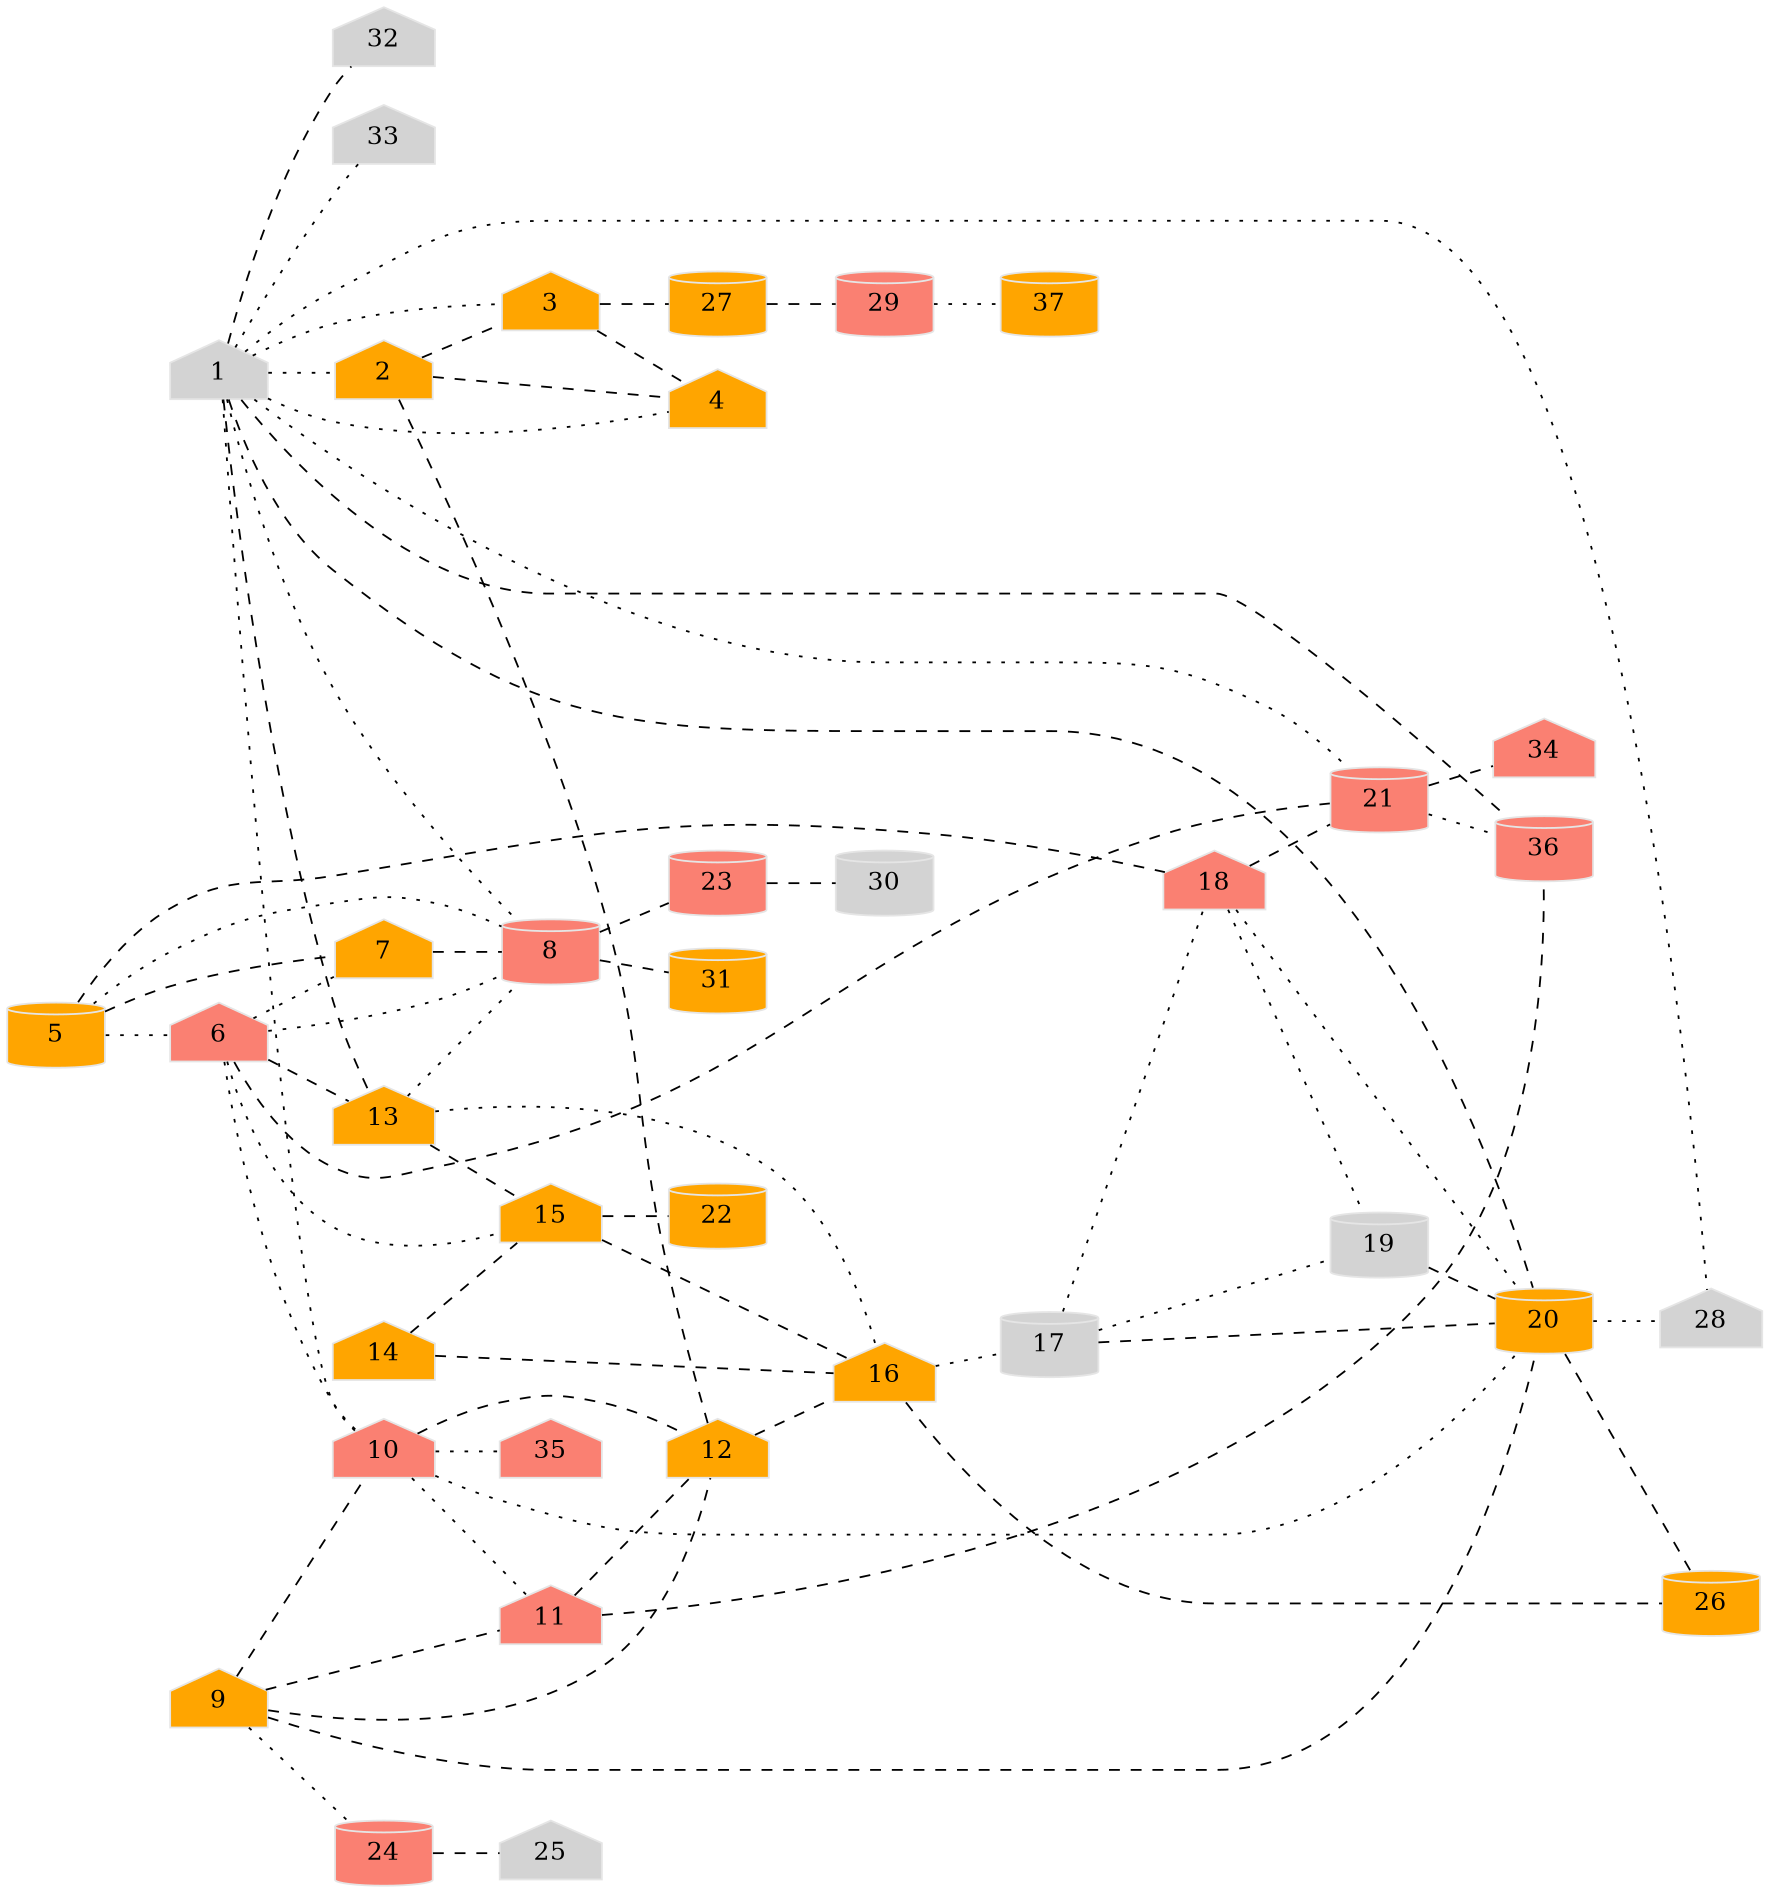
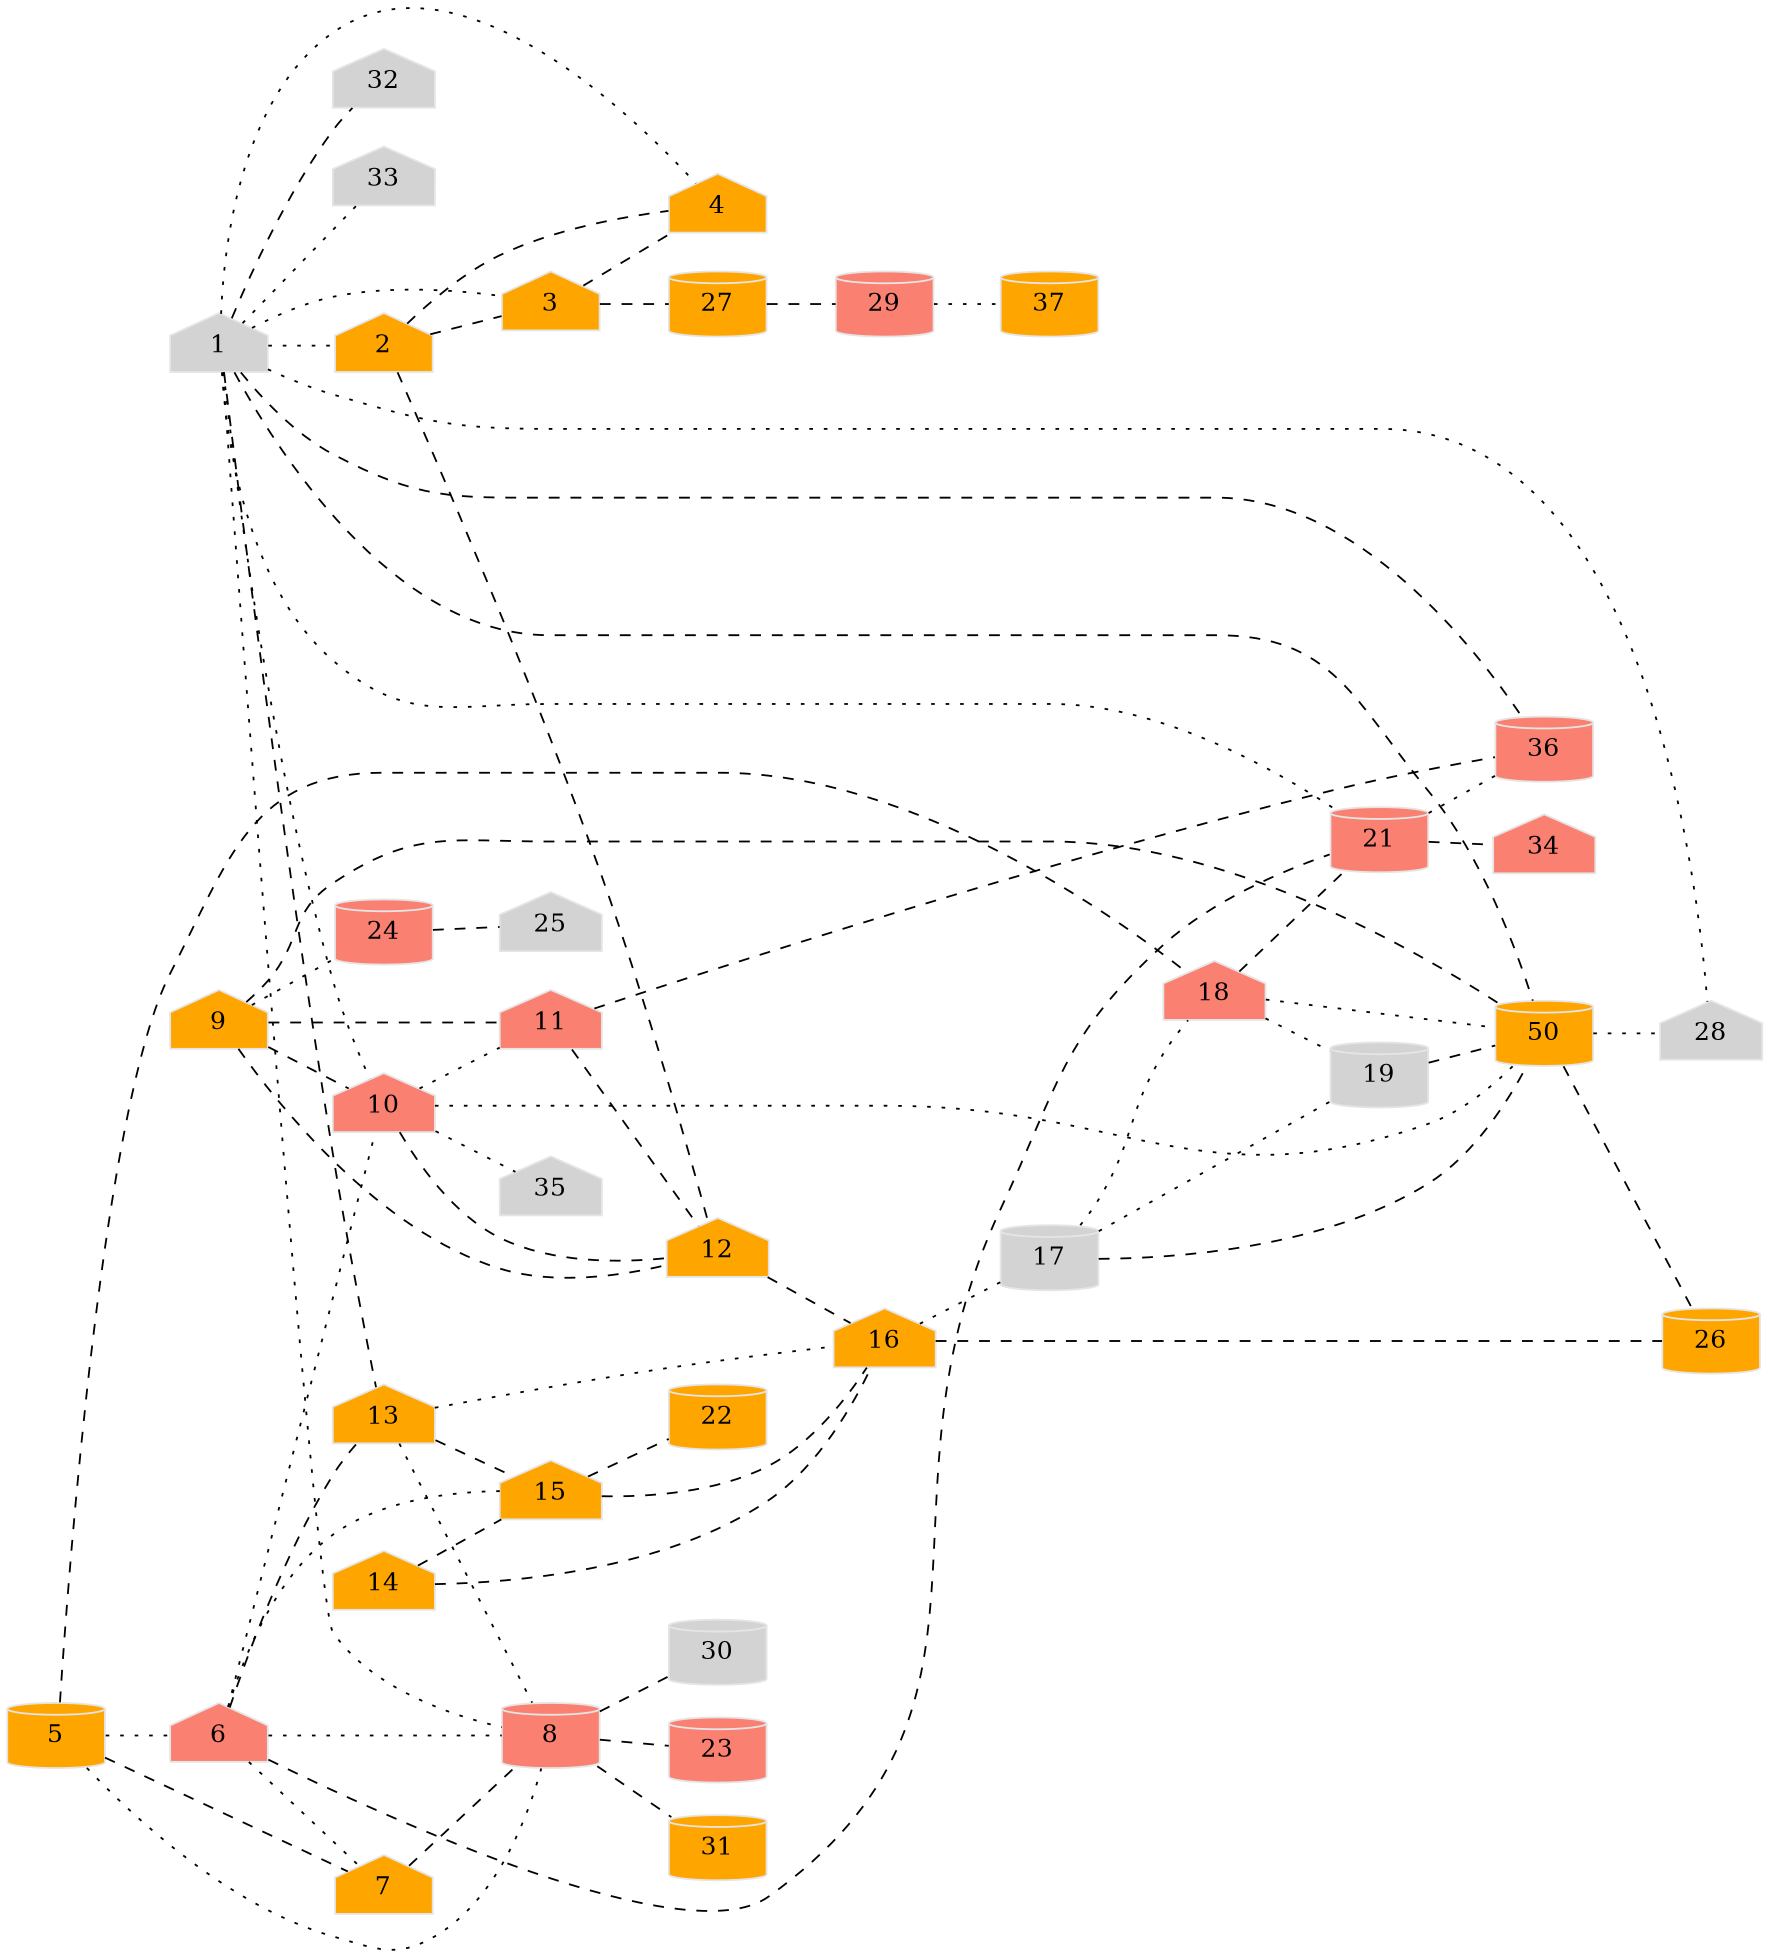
edge "23" -- "30": now "8" -- "30"
node "20": label "20" -> "50"
node "35": fillcolor salmon -> lightgrey
